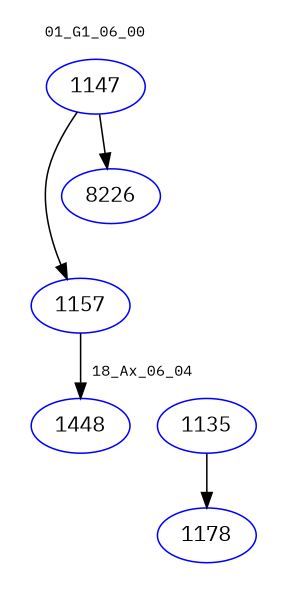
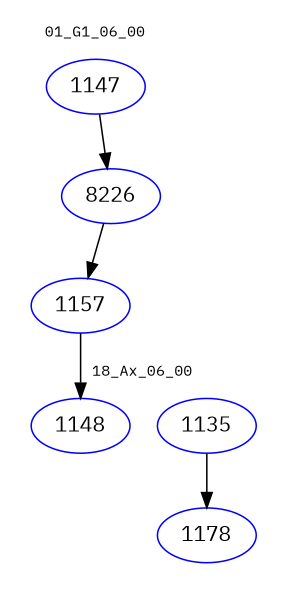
edge "1147" -> "1157": now "8226" -> "1157"
cluster "18_Ax_06_04": label "18_Ax_06_04" -> "18_Ax_06_00"
node "1448": label "1448" -> "1148"
